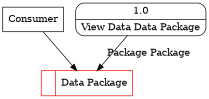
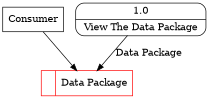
node "1.0": text "View Data Data Package" -> "View The Data Package"
edge "1.0" -> "Data Package": label "Package Package" -> "Data Package"
